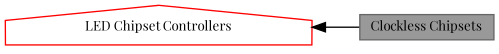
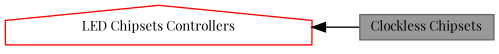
node "LED Chipset Controllers": label "LED Chipset Controllers" -> "LED Chipsets Controllers"
